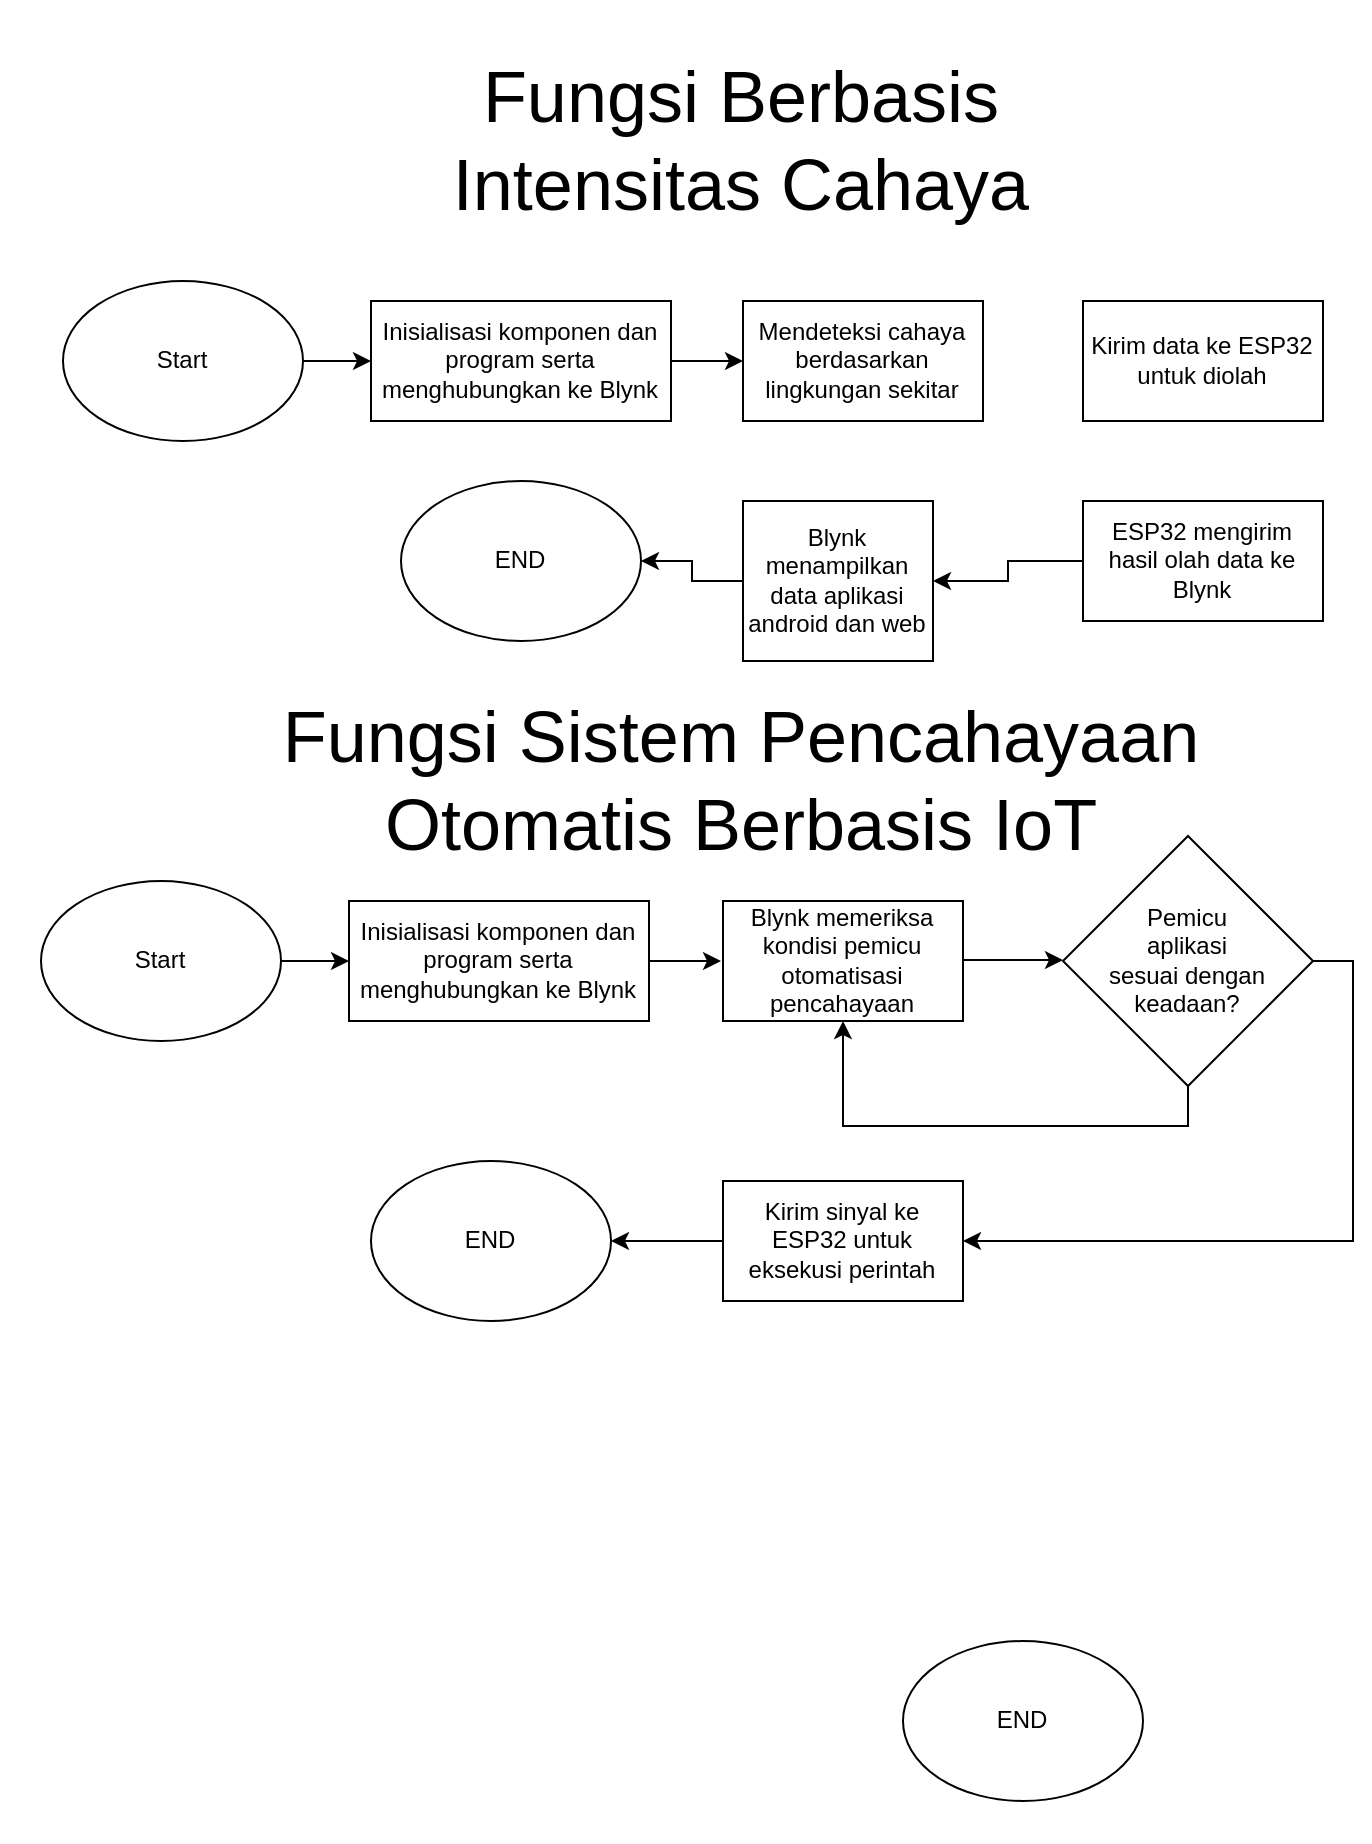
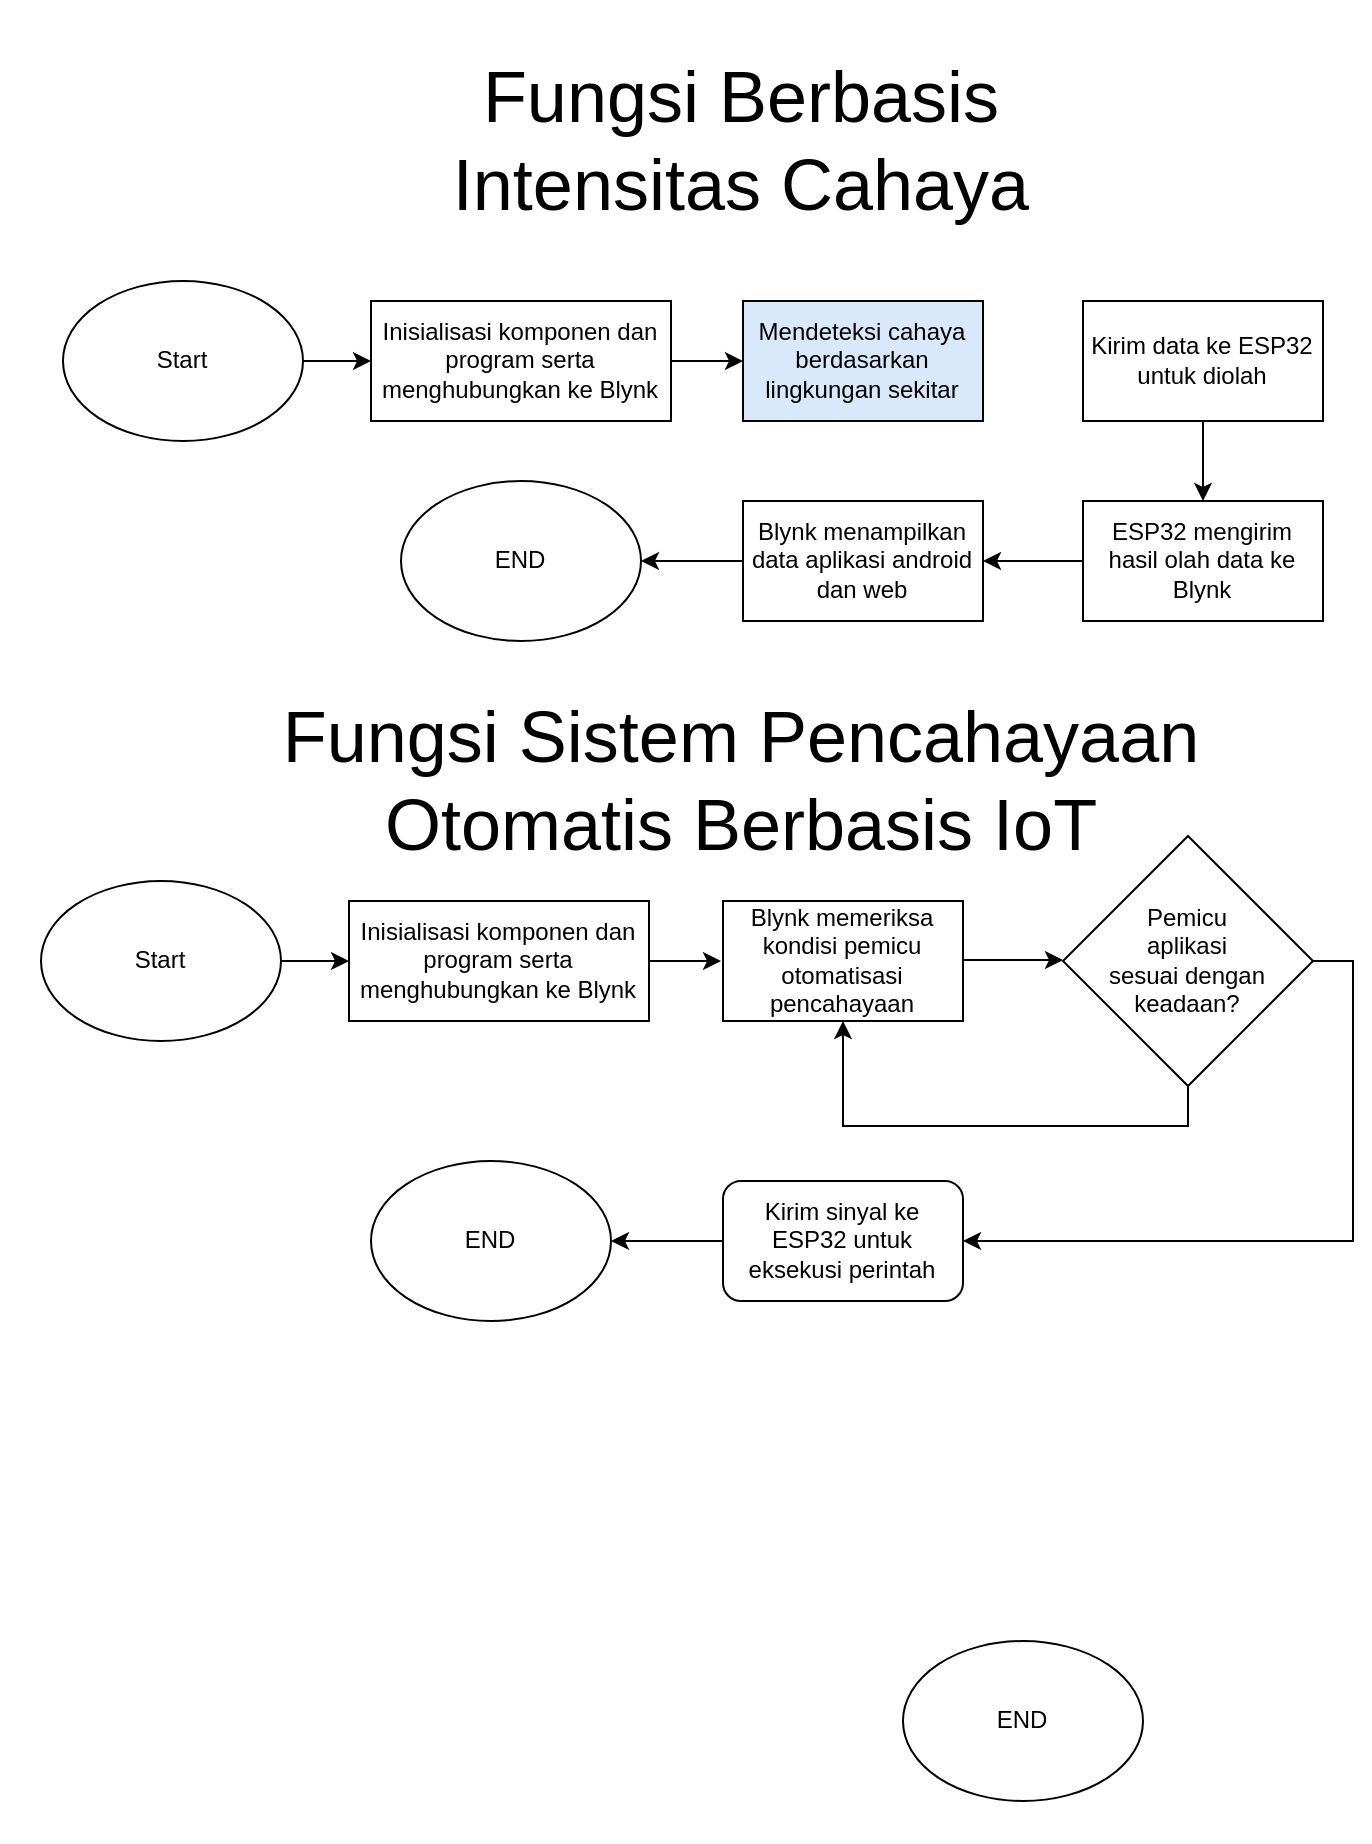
node "Mendeteksi cahaya berdasarkan lingkungan sekitar": fillcolor #ffffff -> #dae8fc
edge "Kirim data ke ESP32 untuk diolah" -> "ESP32 mengirim hasil olah data ke Blynk": added
node "Blynk menampilkan data aplikasi android dan web": size 190x160 -> 240x120
node "Kirim sinyal ke ESP32 untuk eksekusi perintah": shape rectangle -> rounded rectangle
